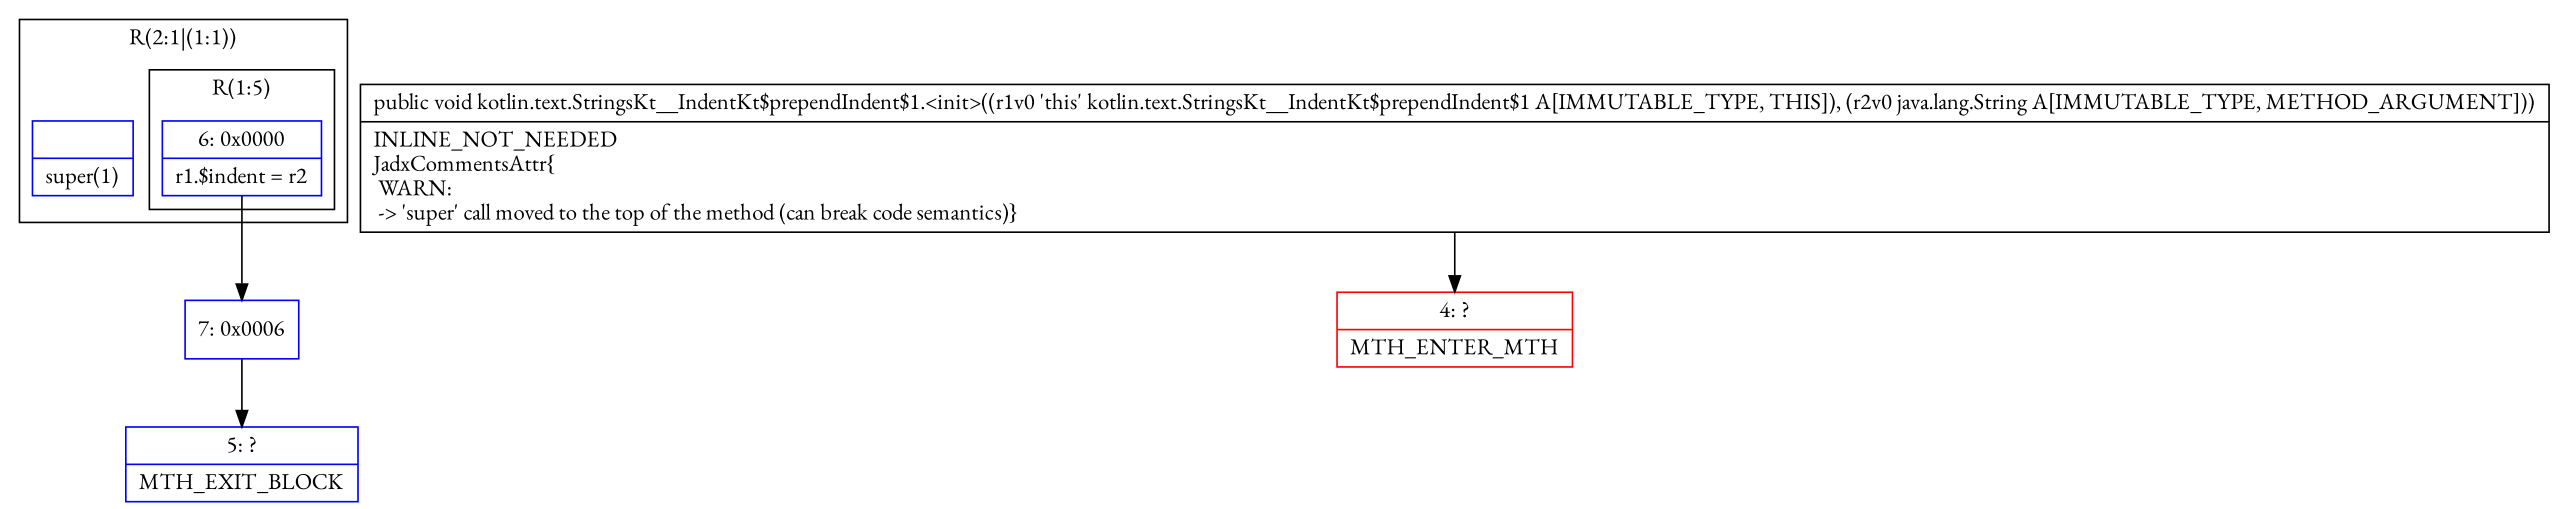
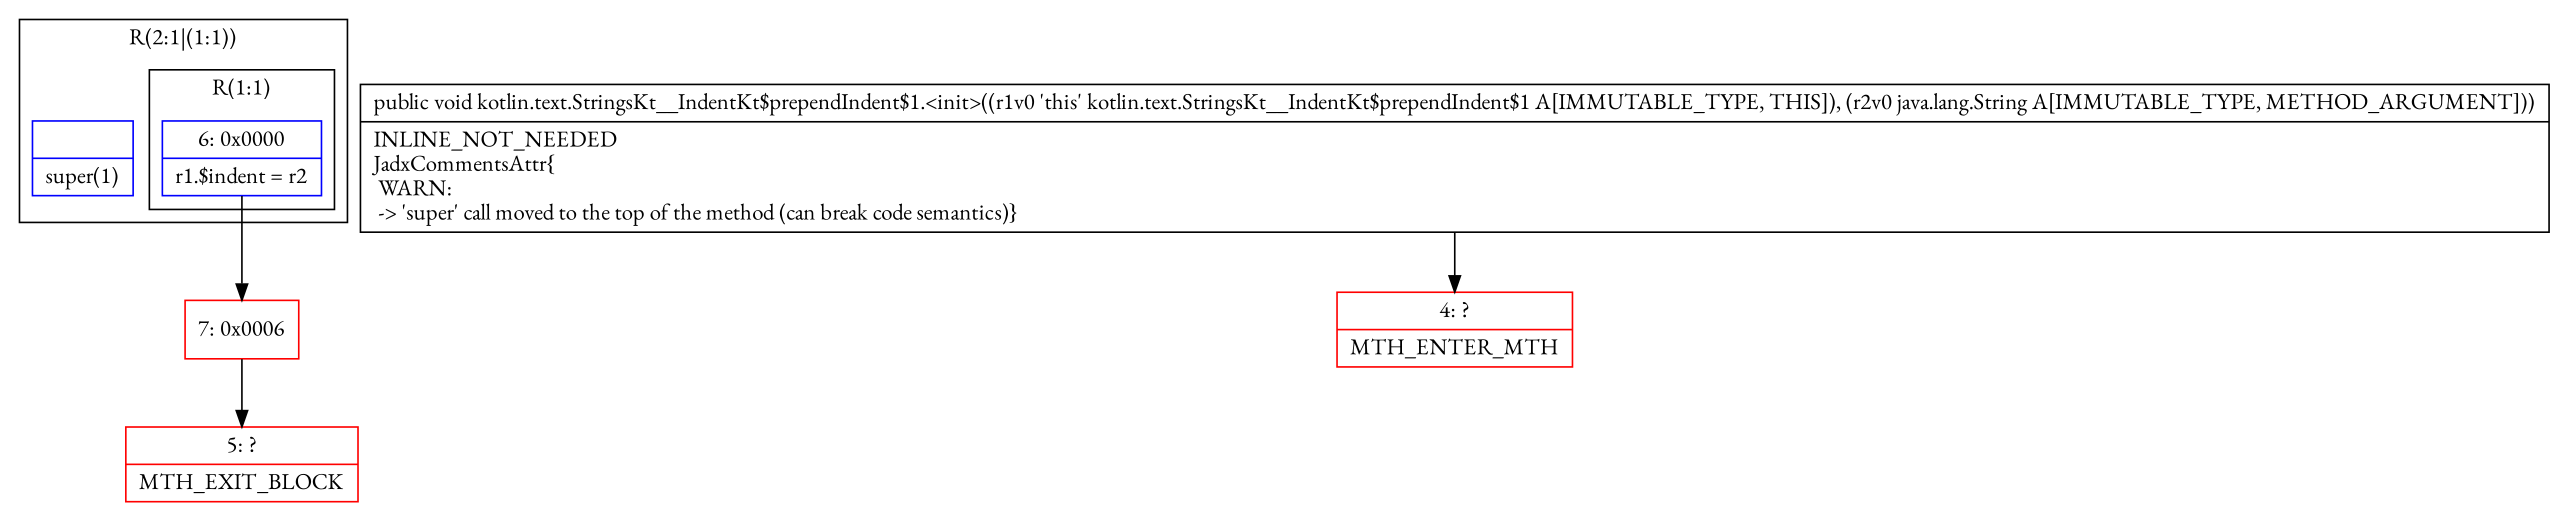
cluster "R(1:5)": label "R(1:5)" -> "R(1:1)"
node "7: 0x0006": color blue -> red
node "5: ?": color blue -> red
